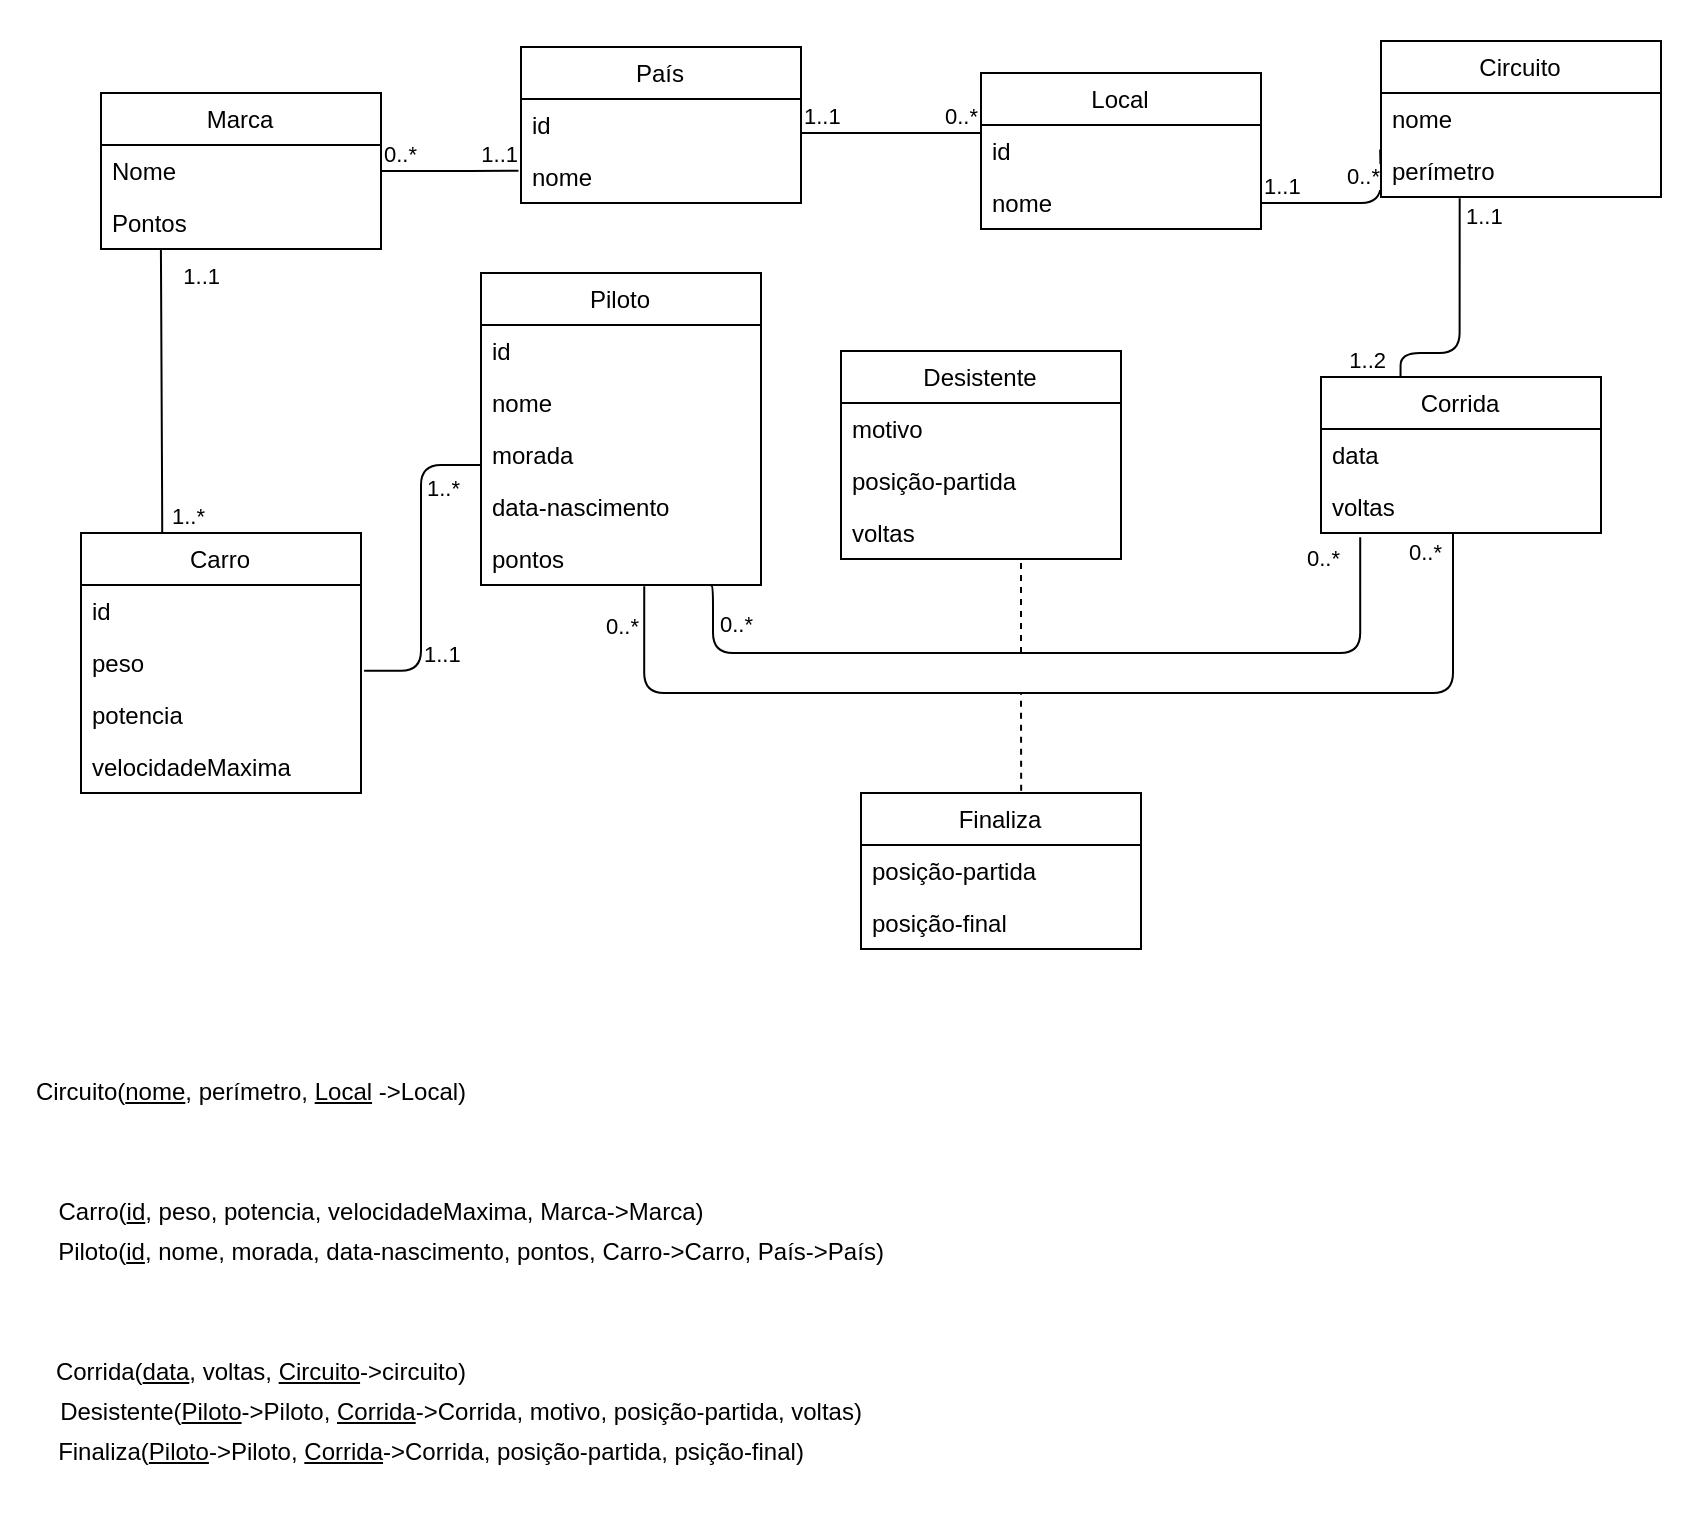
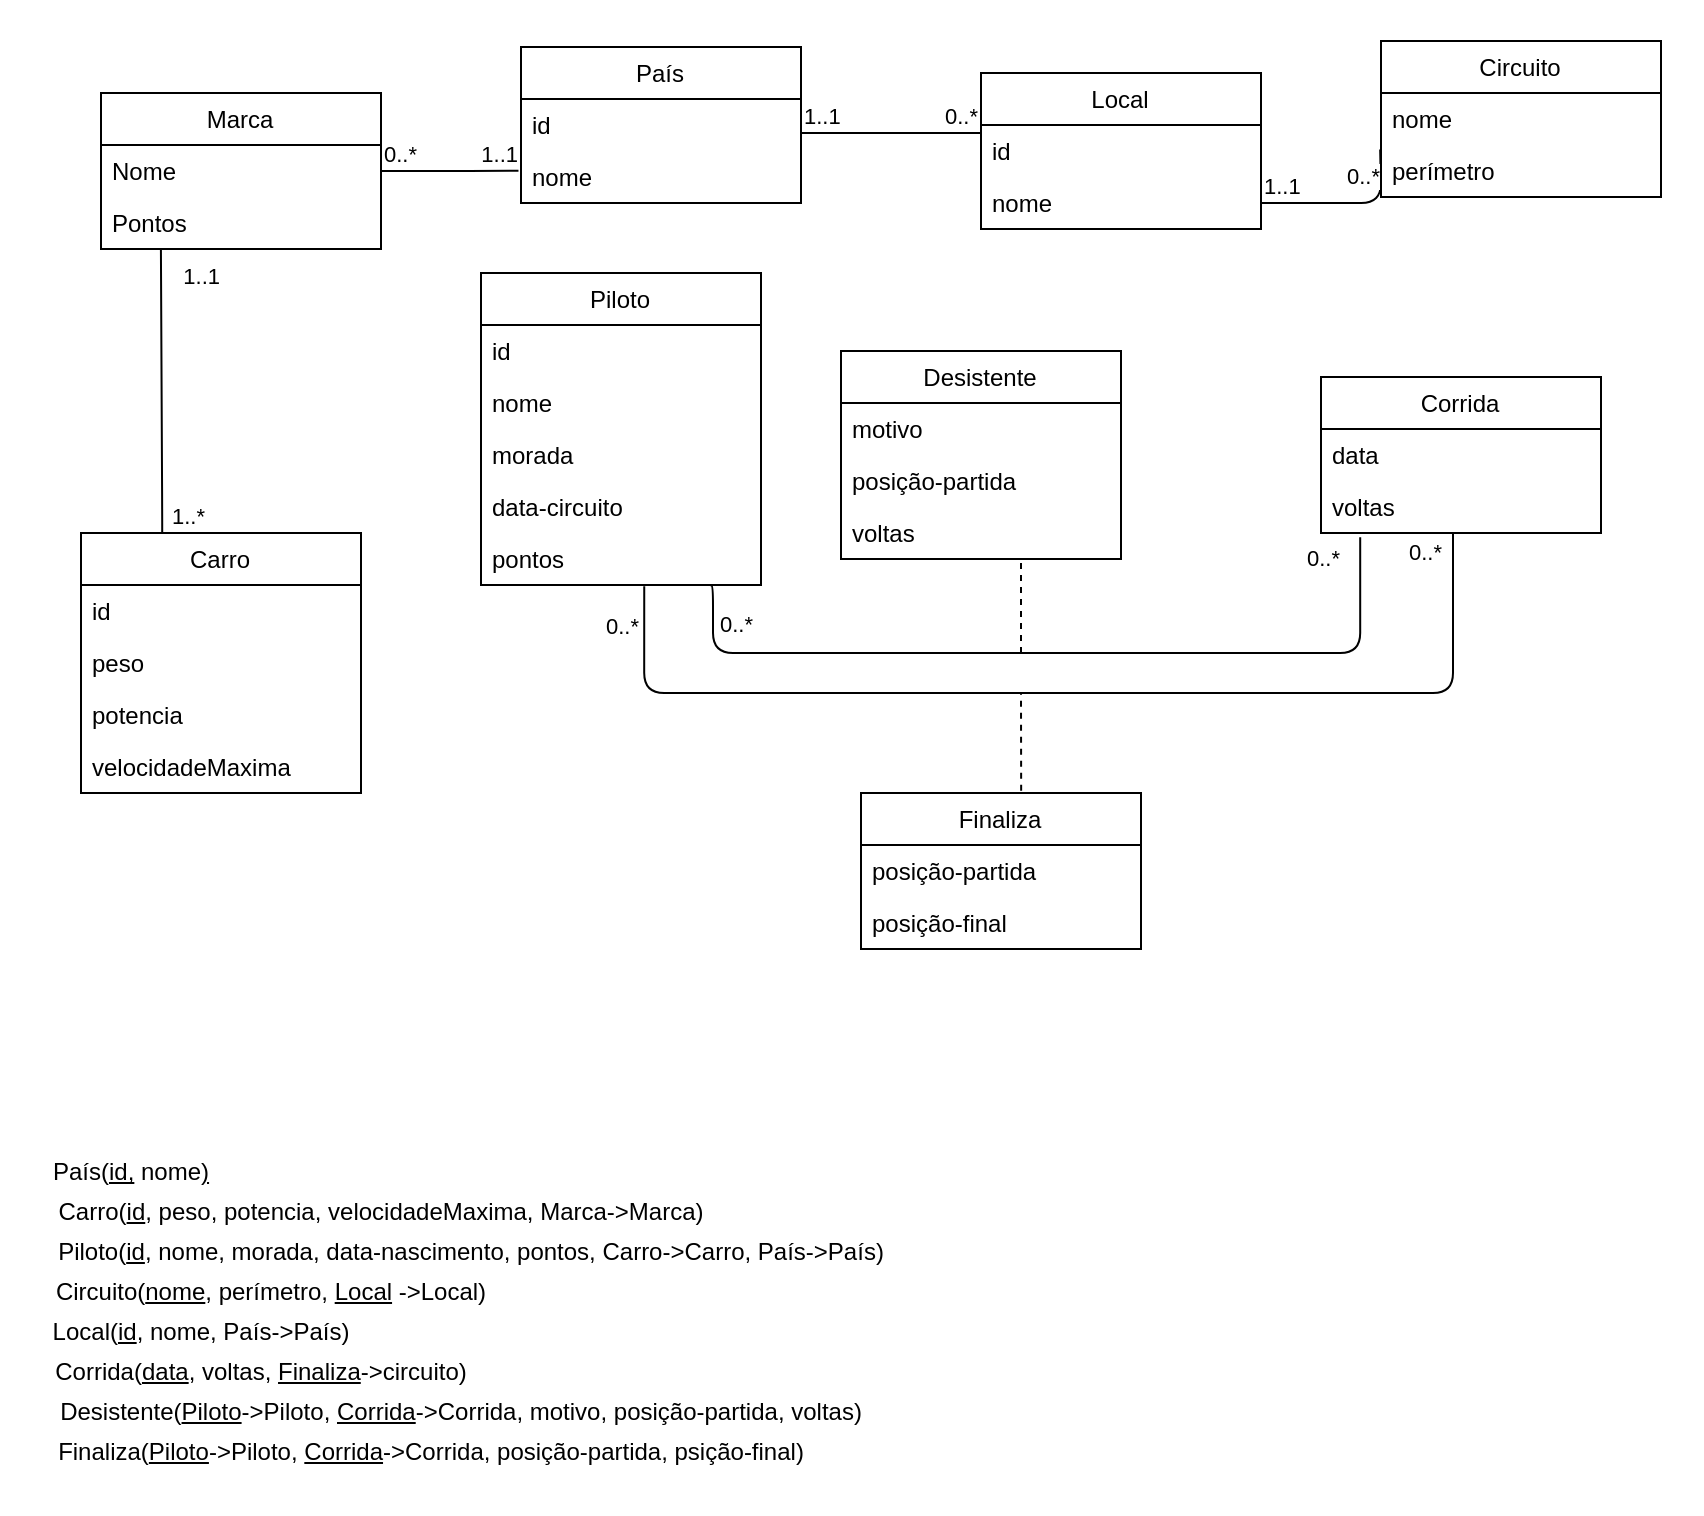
edge "perímetro" -- "Corrida": removed, labels "1..1", "1..2"
node "data-nascimento": label "data-nascimento" -> "data-circuito"
edge "morada" -- "peso": removed, labels "1..*", "1..1"
node "Circuito(nome, perímetro, Local ->Local)": moved (251, 1093) -> (271, 1293)
node "País(id, nome)": added
node "Local(id, nome, País->País)": added
node "Corrida(data, voltas, Circuito->circuito)": label "Corrida(data, voltas, Circuito->circuito)" -> "Corrida(data, voltas, Finaliza->circuito)"
